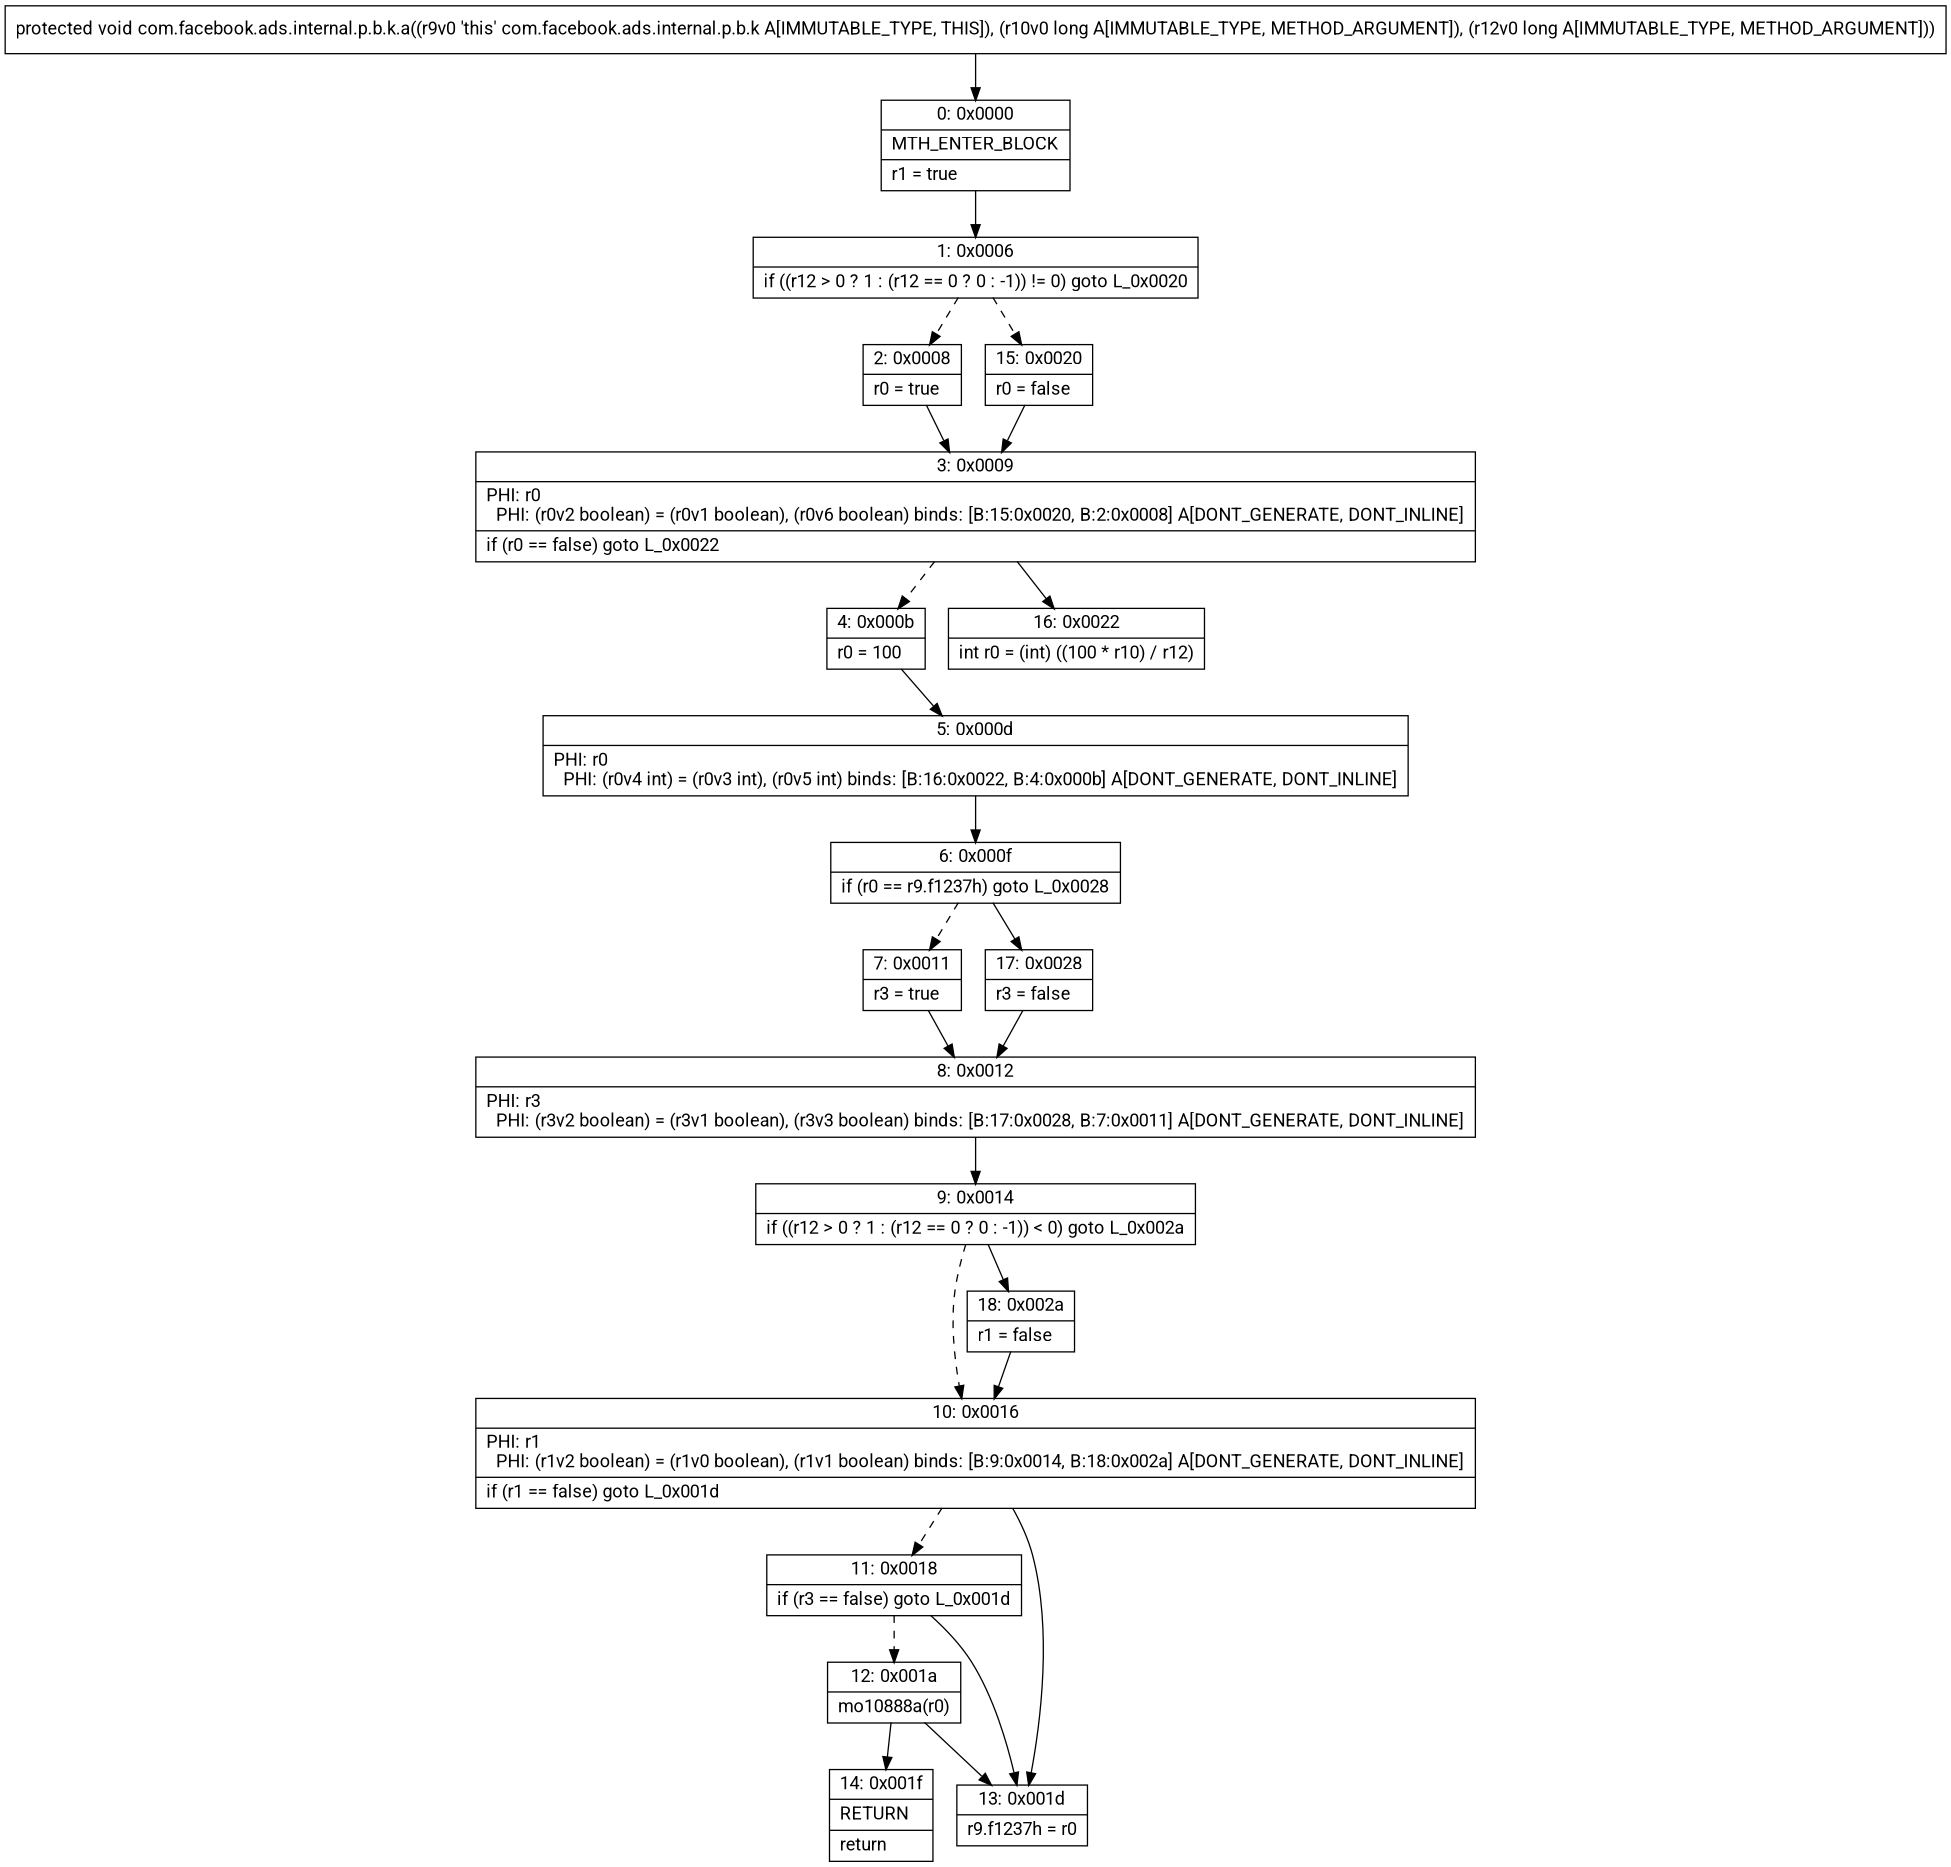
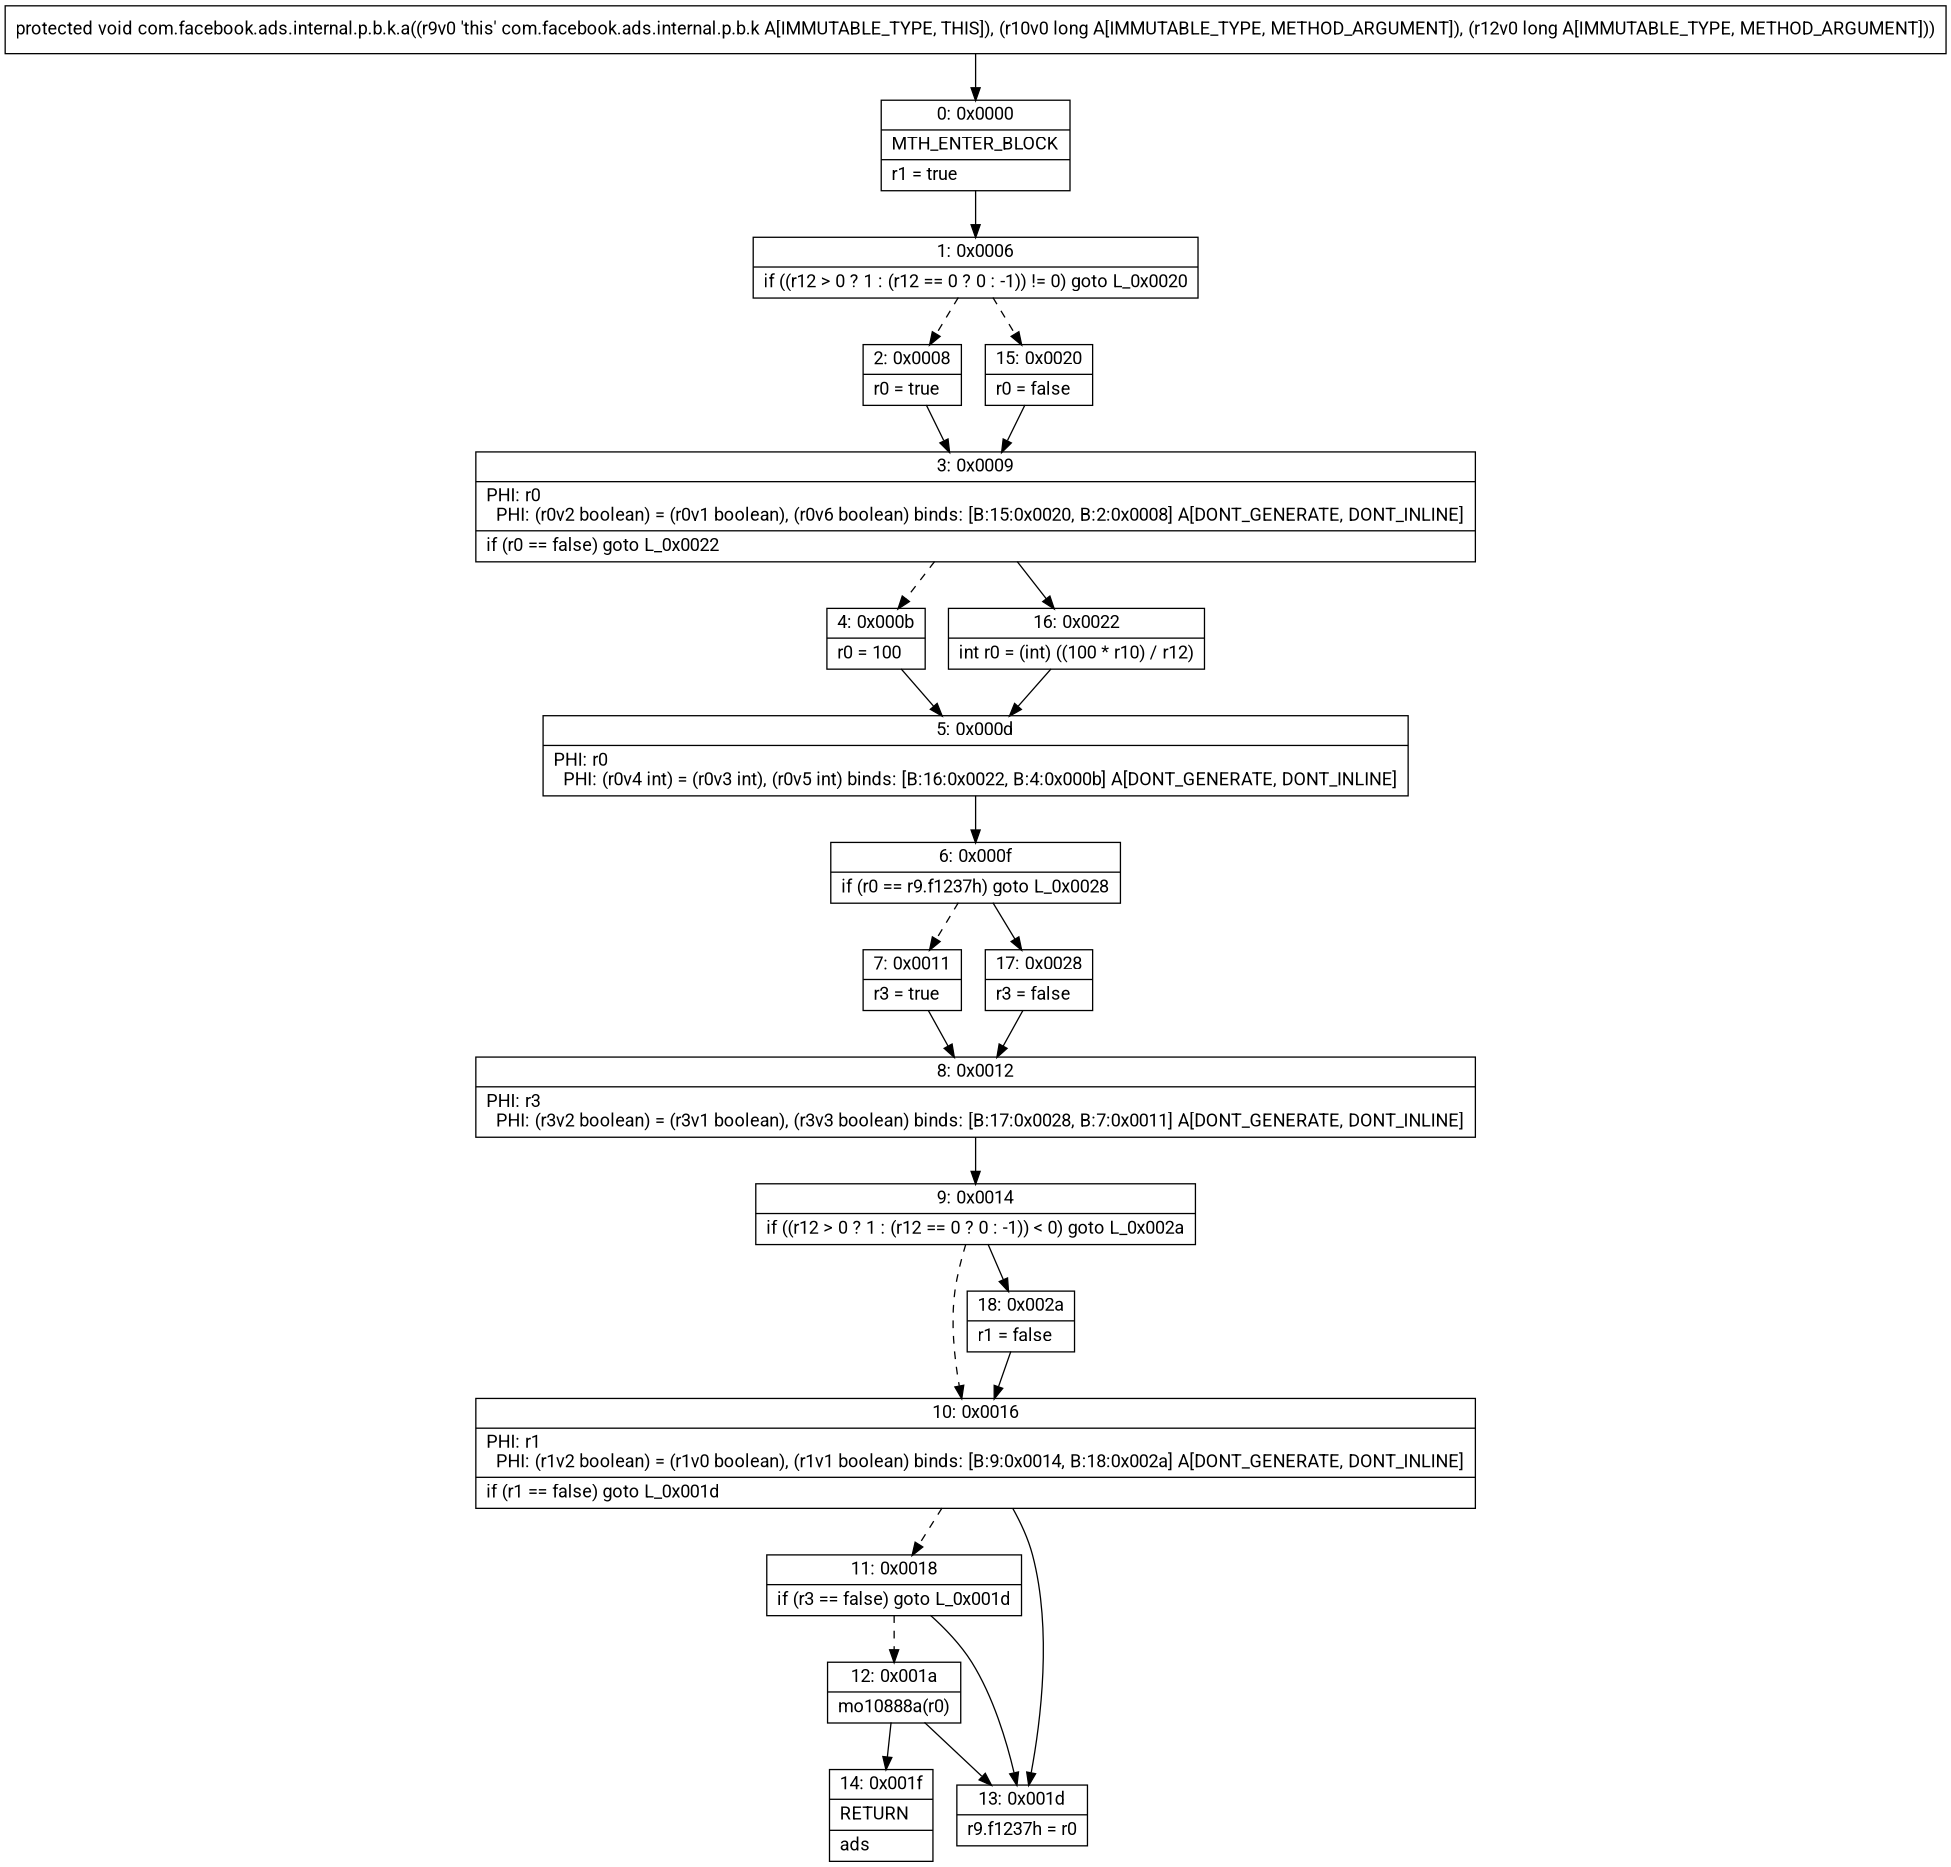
edge "16: 0x0022" -> "5: 0x000d": added
node "14: 0x001f": text "return" -> "ads"
